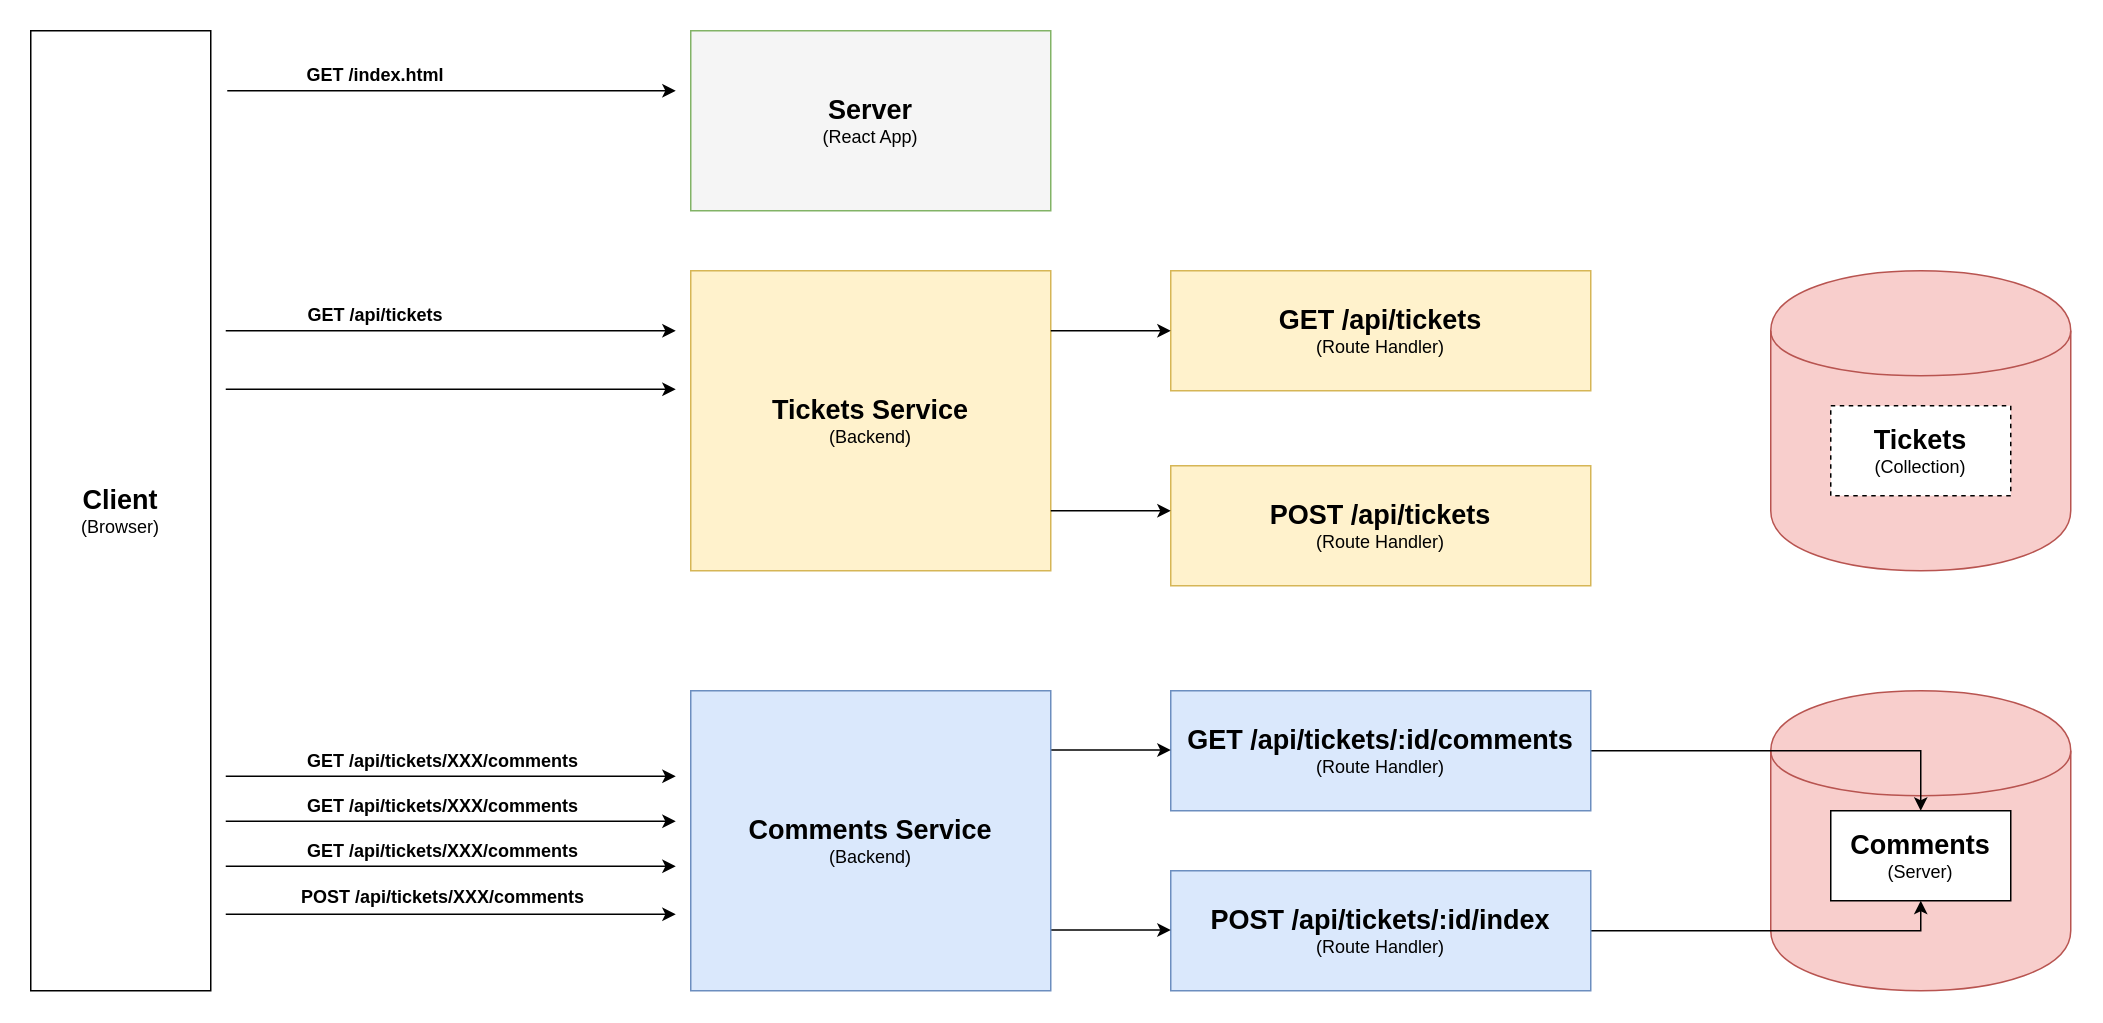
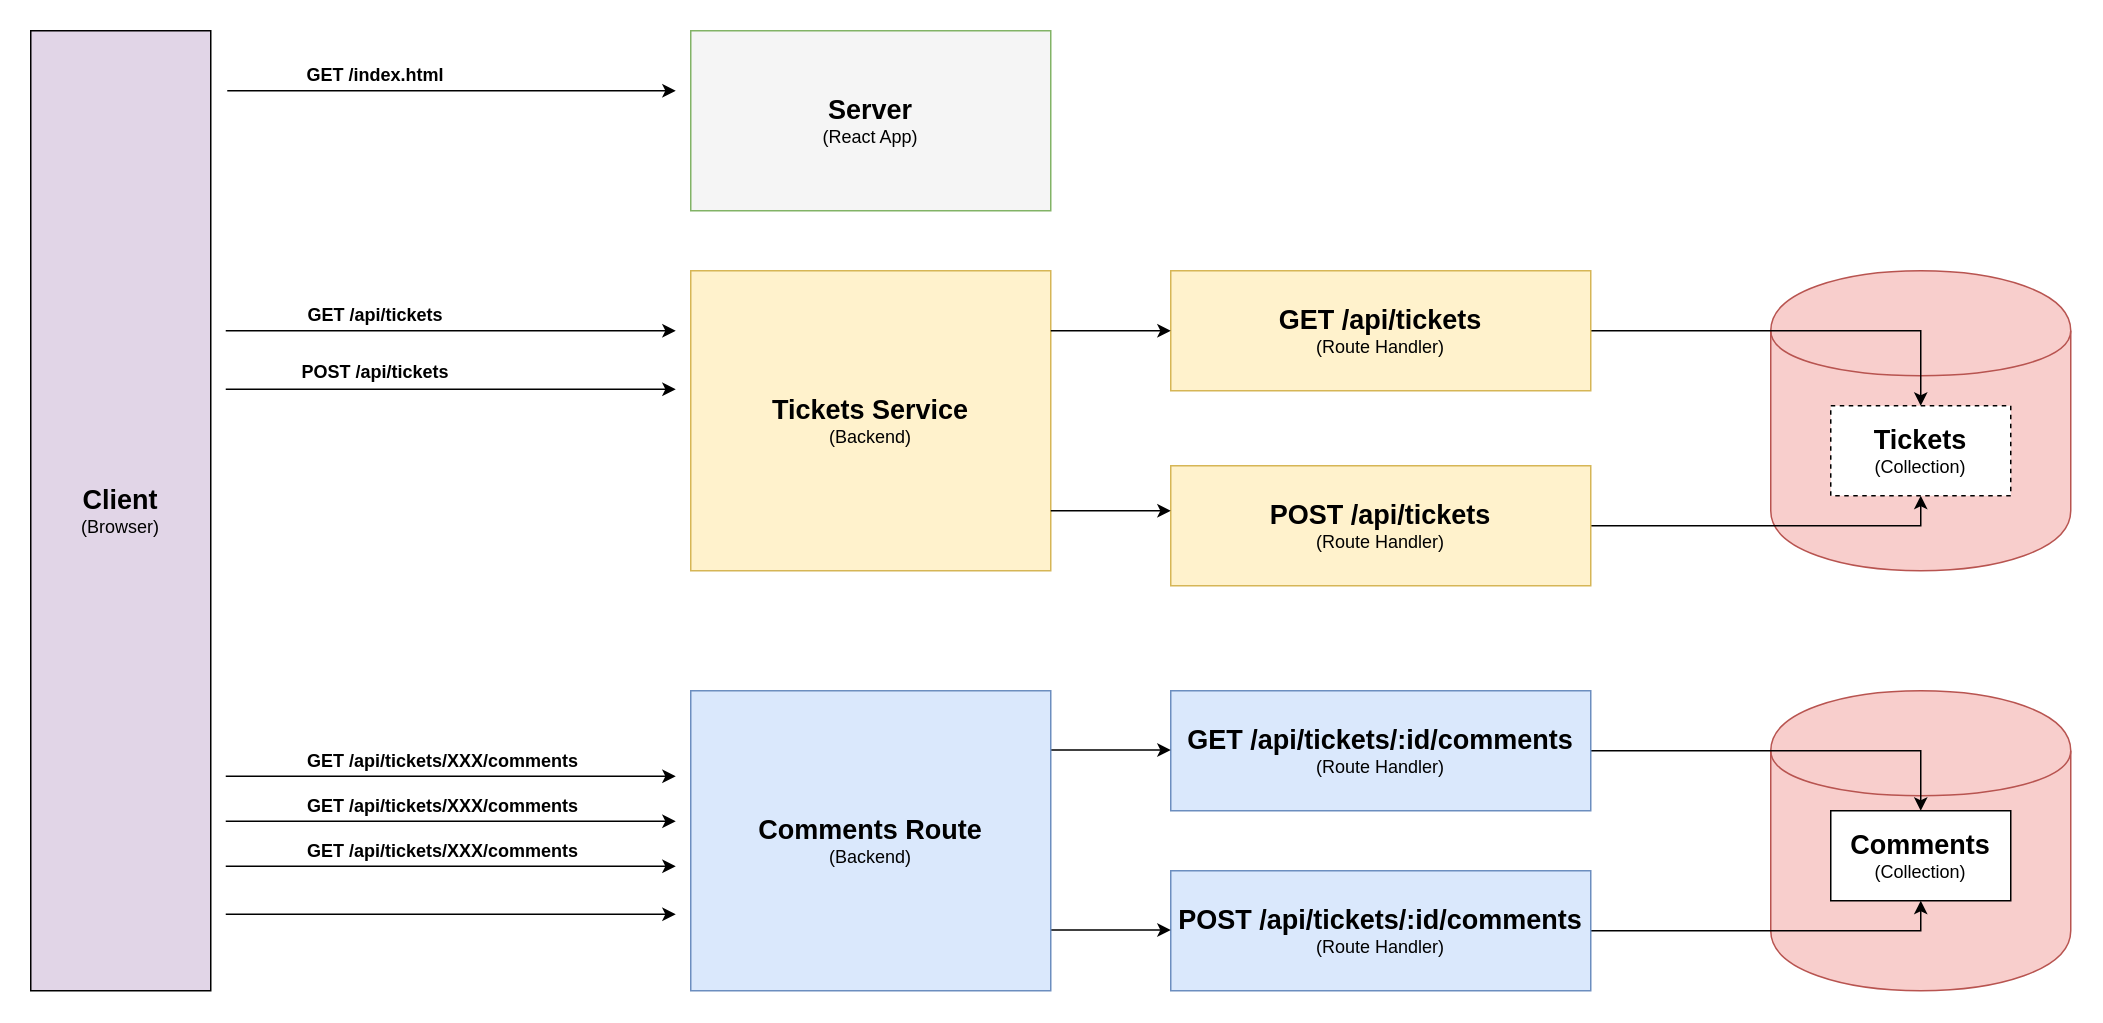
edge "GET /api/tickets (Route Handler)" -> "Tickets (Collection)": added
node "POST /api/tickets": added
node "Client (Browser)": fillcolor #ffffff -> #e1d5e7
edge "POST /api/tickets (Route Handler)" -> "Tickets (Collection)": added
node "Comments Service (Backend)": label "Comments Service (Backend)" -> "Comments Route (Backend)"
node "Comments (Server)": label "Comments (Server)" -> "Comments (Collection)"
node "POST /api/tickets/XXX/comments": removed
node "POST /api/tickets/:id/index (Route Handler)": label "POST /api/tickets/:id/index (Route Handler)" -> "POST /api/tickets/:id/comments (Route Handler)"
